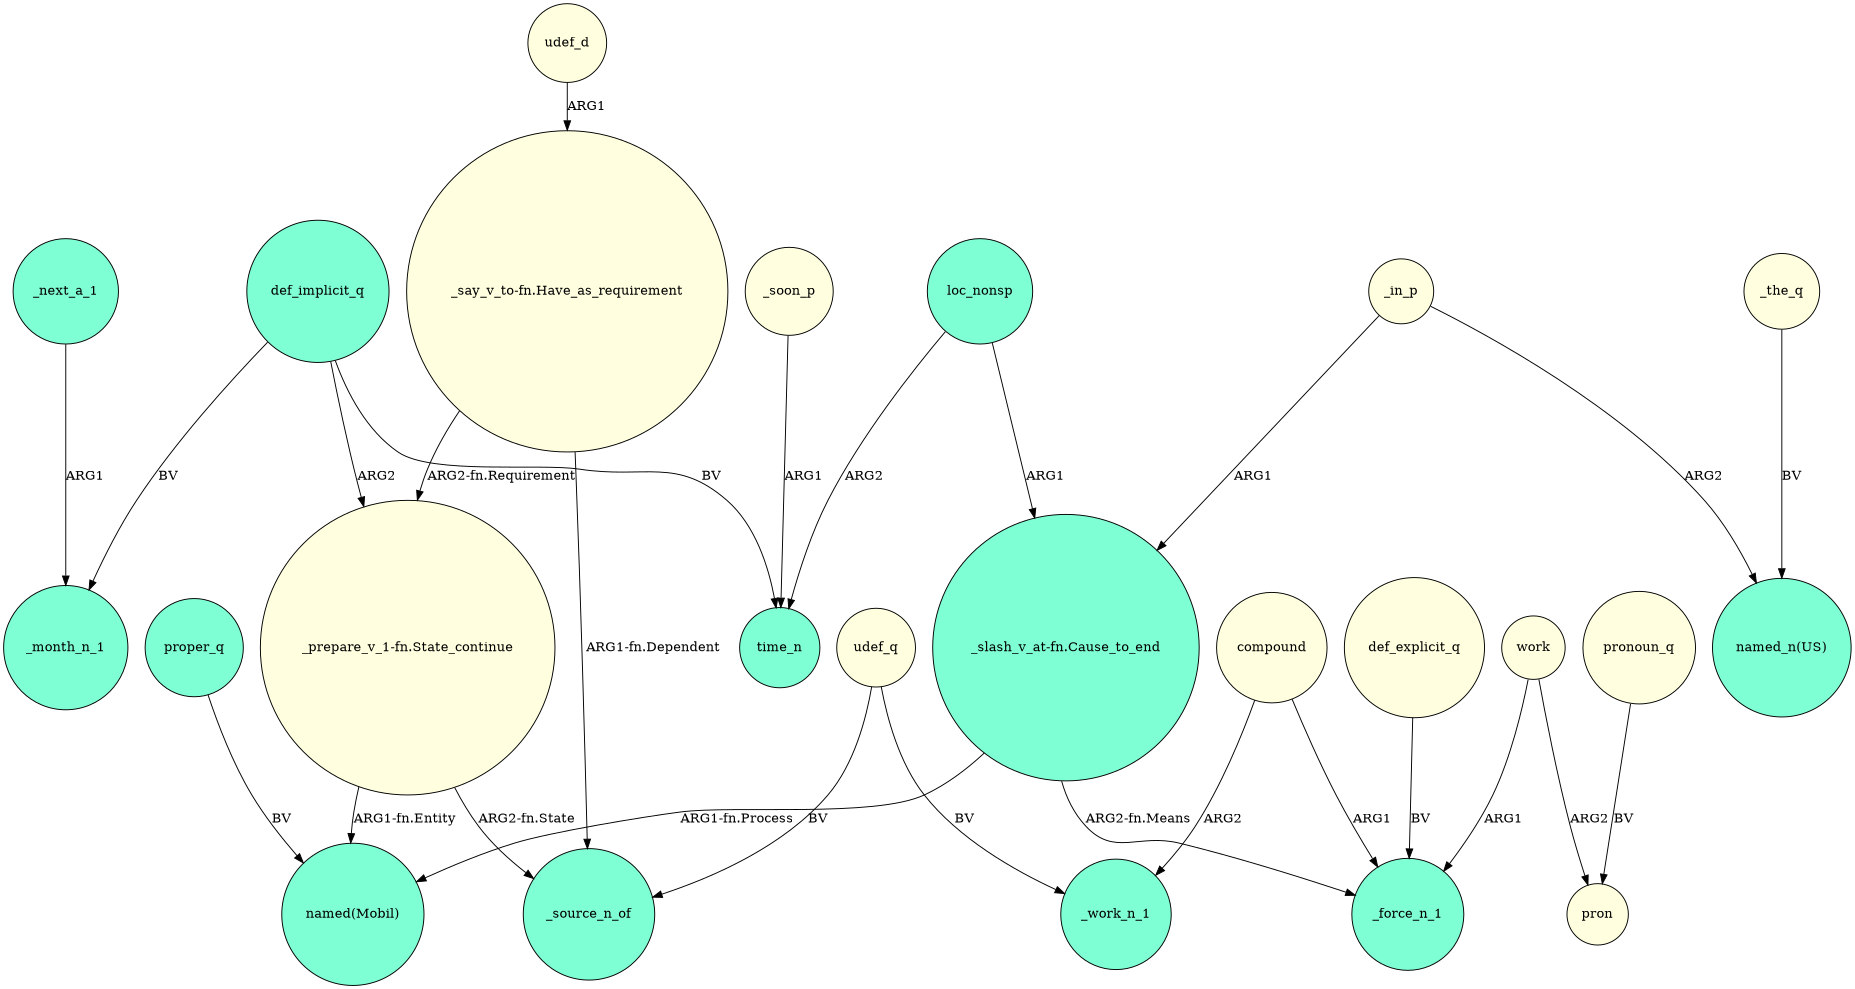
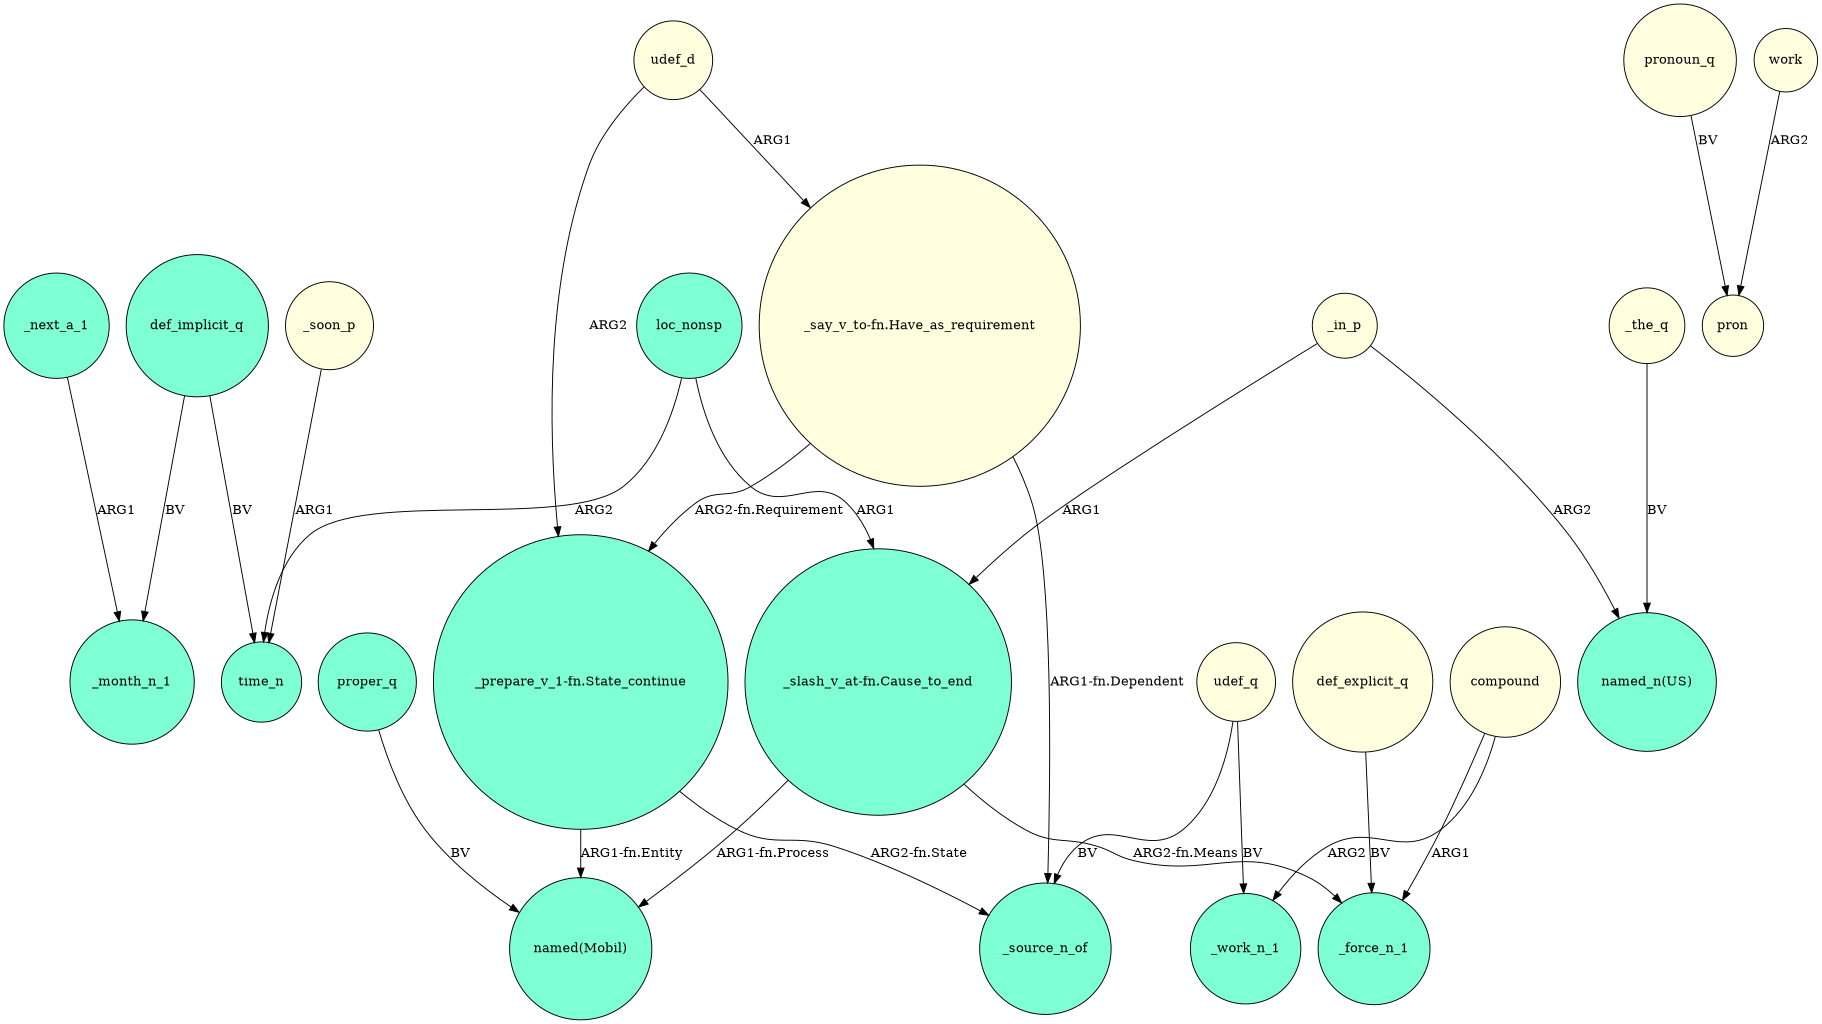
edge "def_implicit_q" -> "_prepare_v_1-fn.State_continue": now "udef_d" -> "_prepare_v_1-fn.State_continue"
node "_prepare_v_1-fn.State_continue": fillcolor lightyellow -> aquamarine
edge "work" -> "_force_n_1": removed, label "ARG1"
